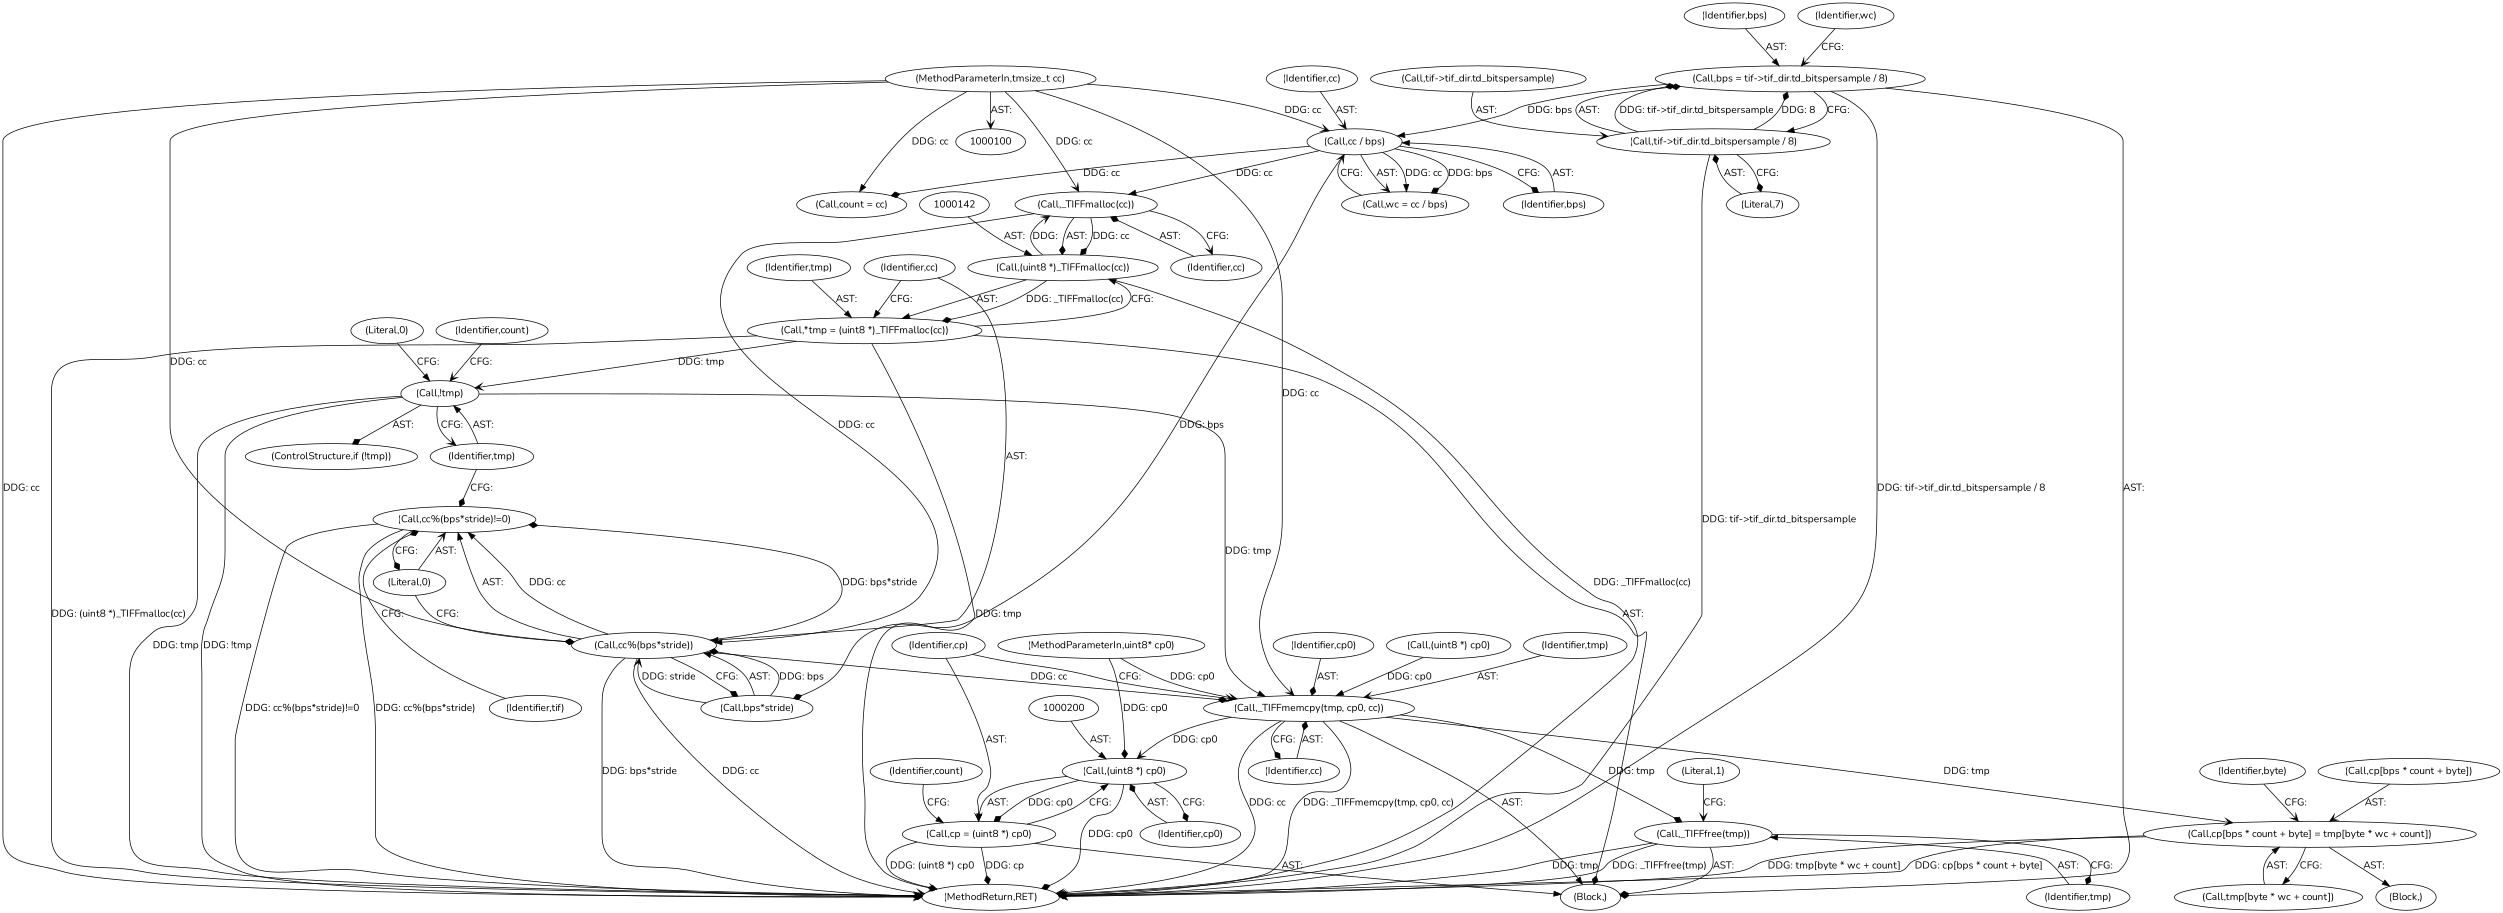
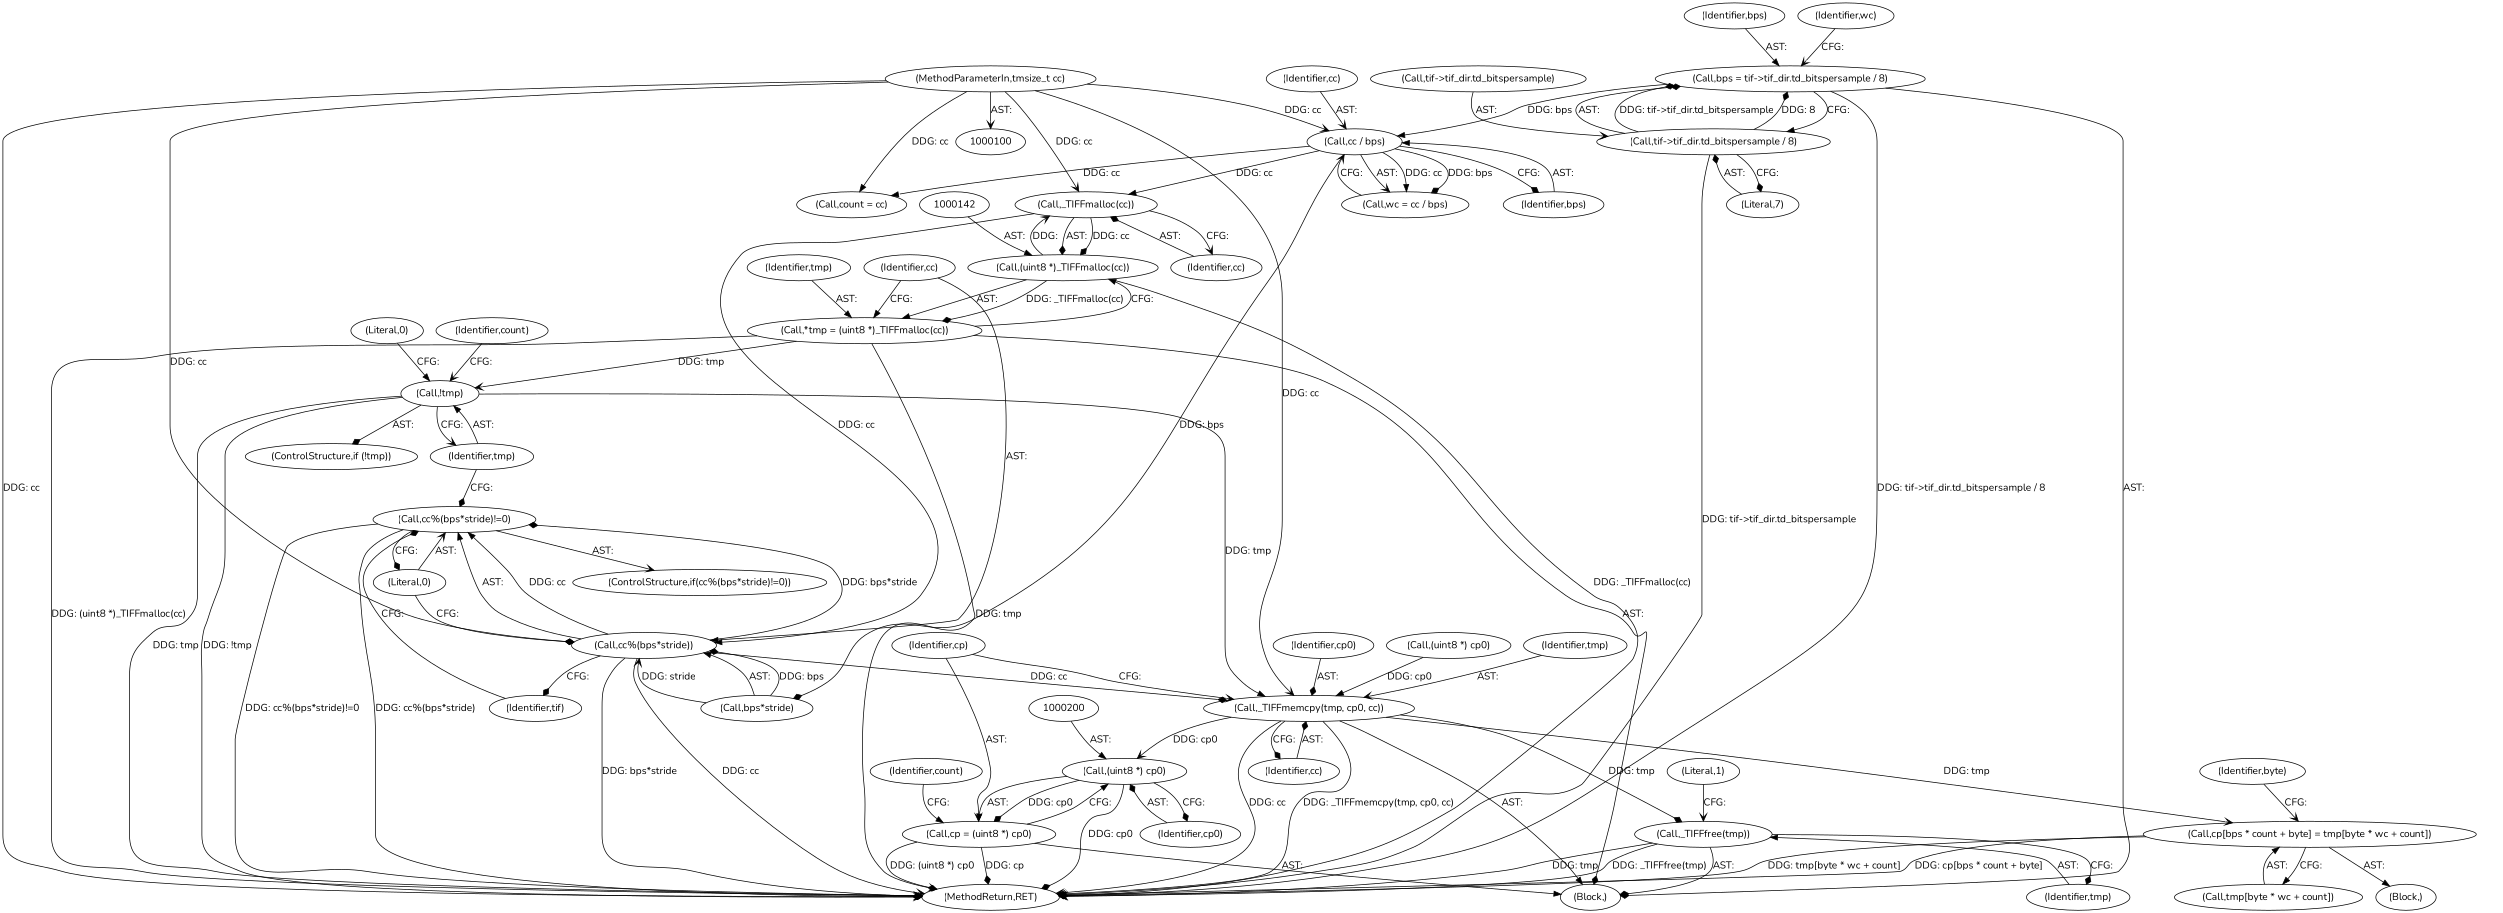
edge "(Call,cc / bps)" -> "(Call,count = cc)": arrowhead diamond -> normal
node "(ControlStructure,if(cc%(bps*stride)!=0))": added
node "(MethodParameterIn,uint8* cp0)": removed
edge "(Call,cc%(bps*stride))" -> "(Call,bps*stride)": now "(Call,cc%(bps*stride))" -> "(Identifier,tif)"
node "(Call,cp[bps * count + byte])": removed
